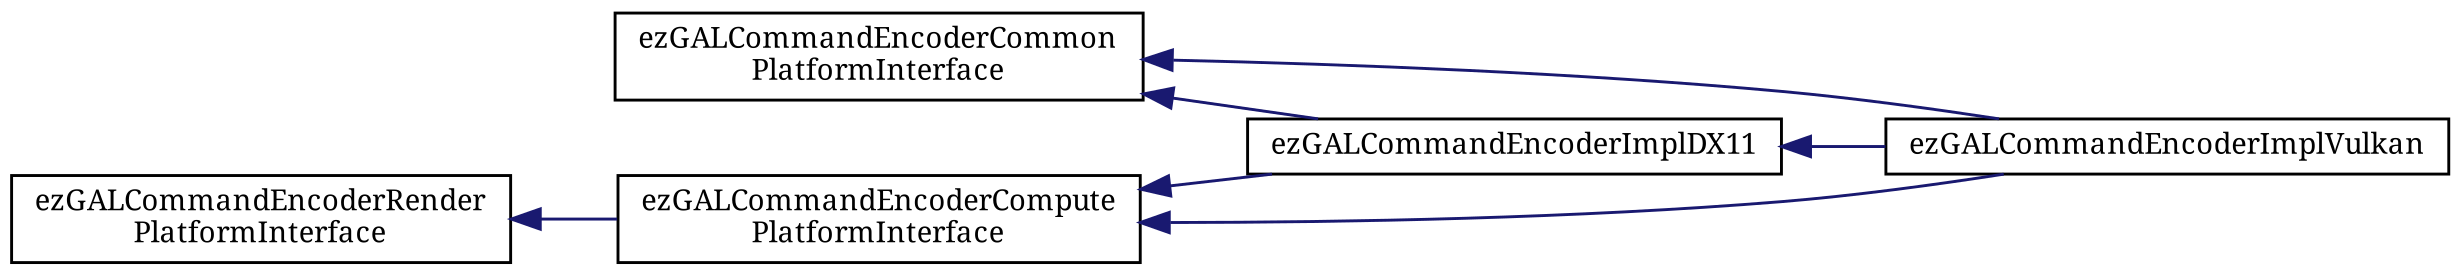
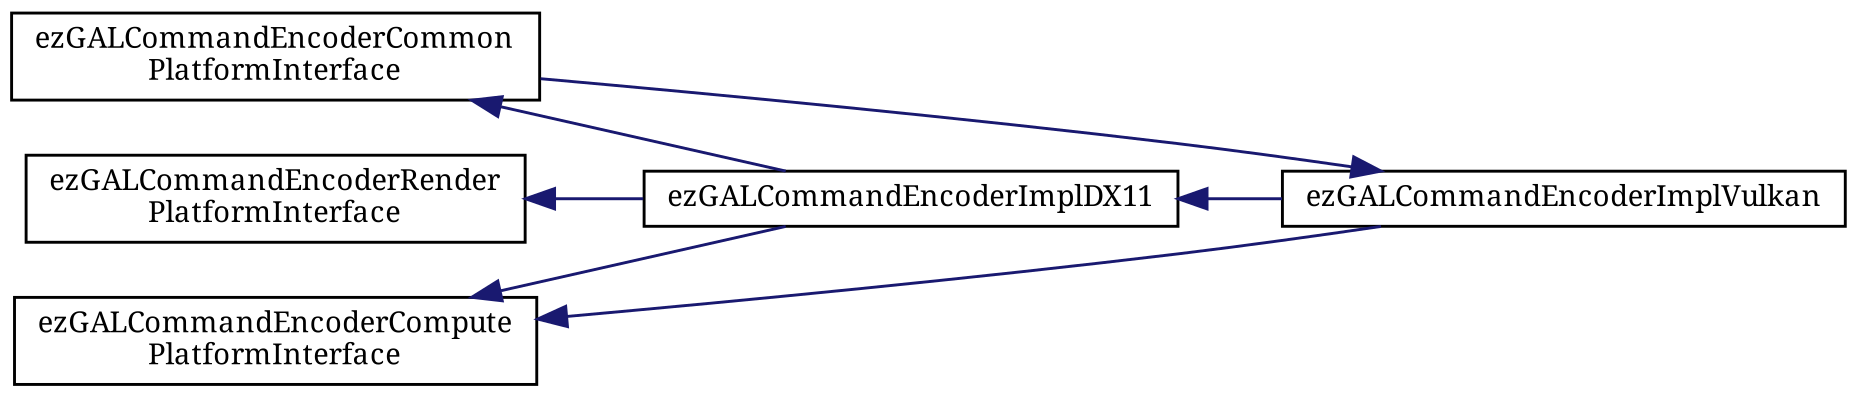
edge "ezGALCommandEncoderImplVulkan" -> "ezGALCommandEncoderCommon PlatformInterface": reversed
edge "ezGALCommandEncoderCompute PlatformInterface" -> "ezGALCommandEncoderRender PlatformInterface": now "ezGALCommandEncoderImplDX11" -> "ezGALCommandEncoderRender PlatformInterface"
